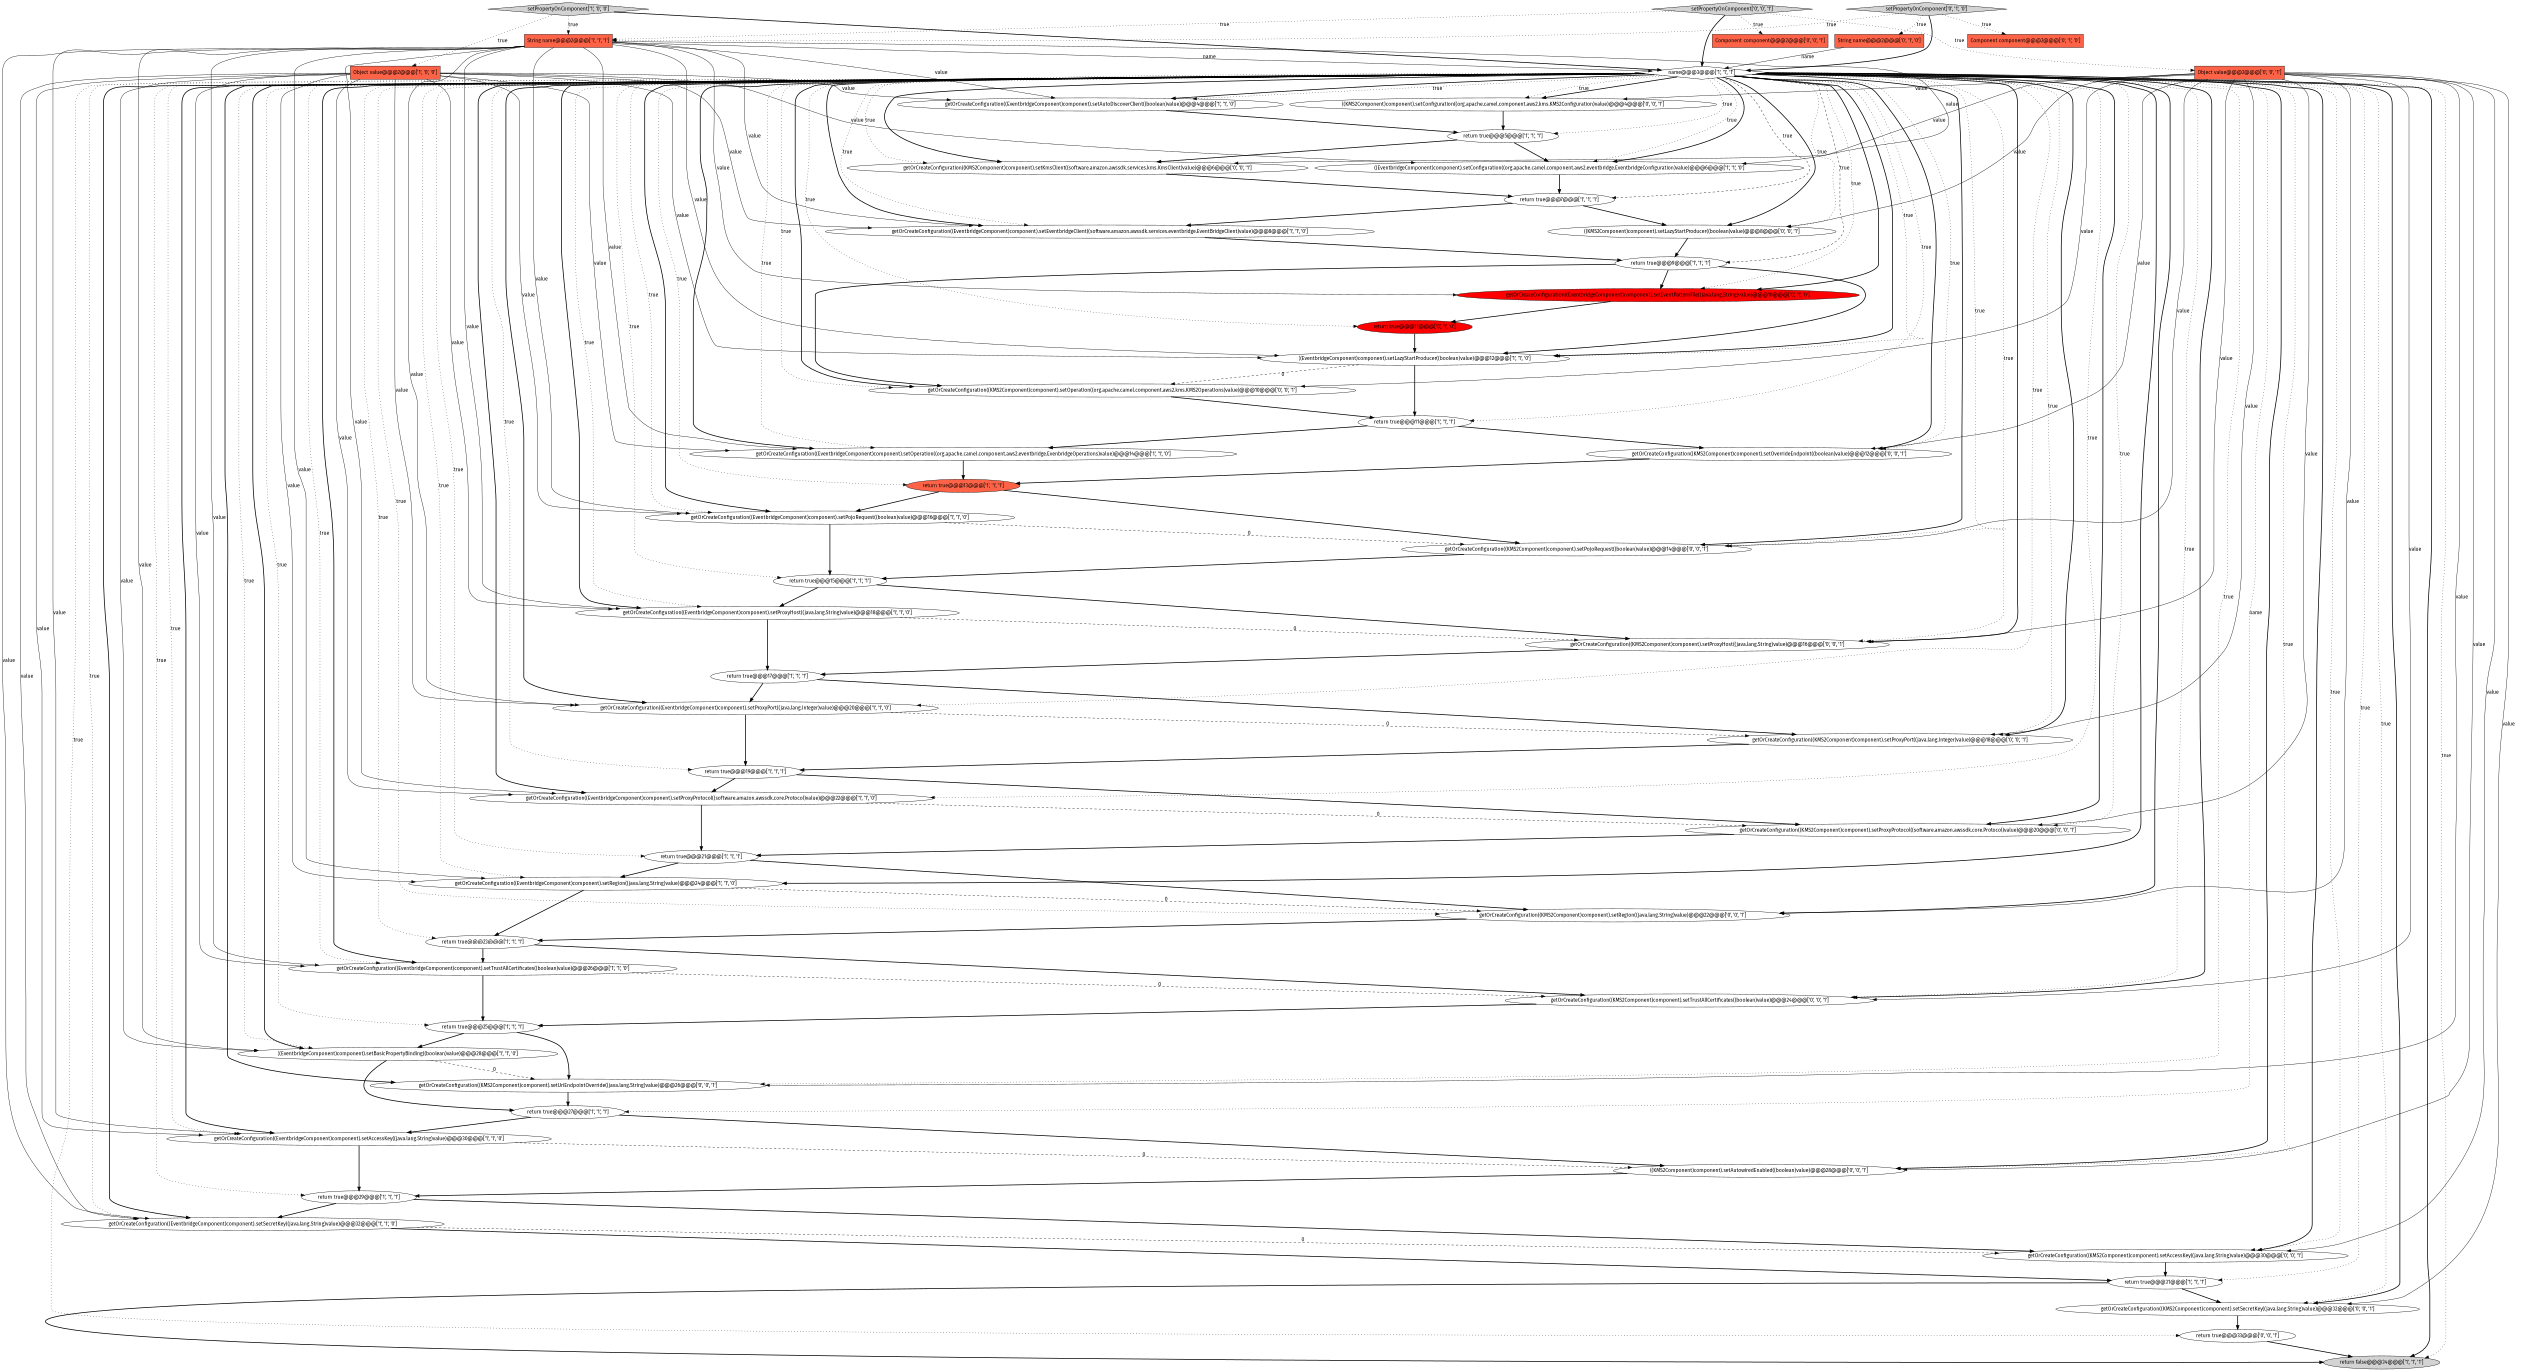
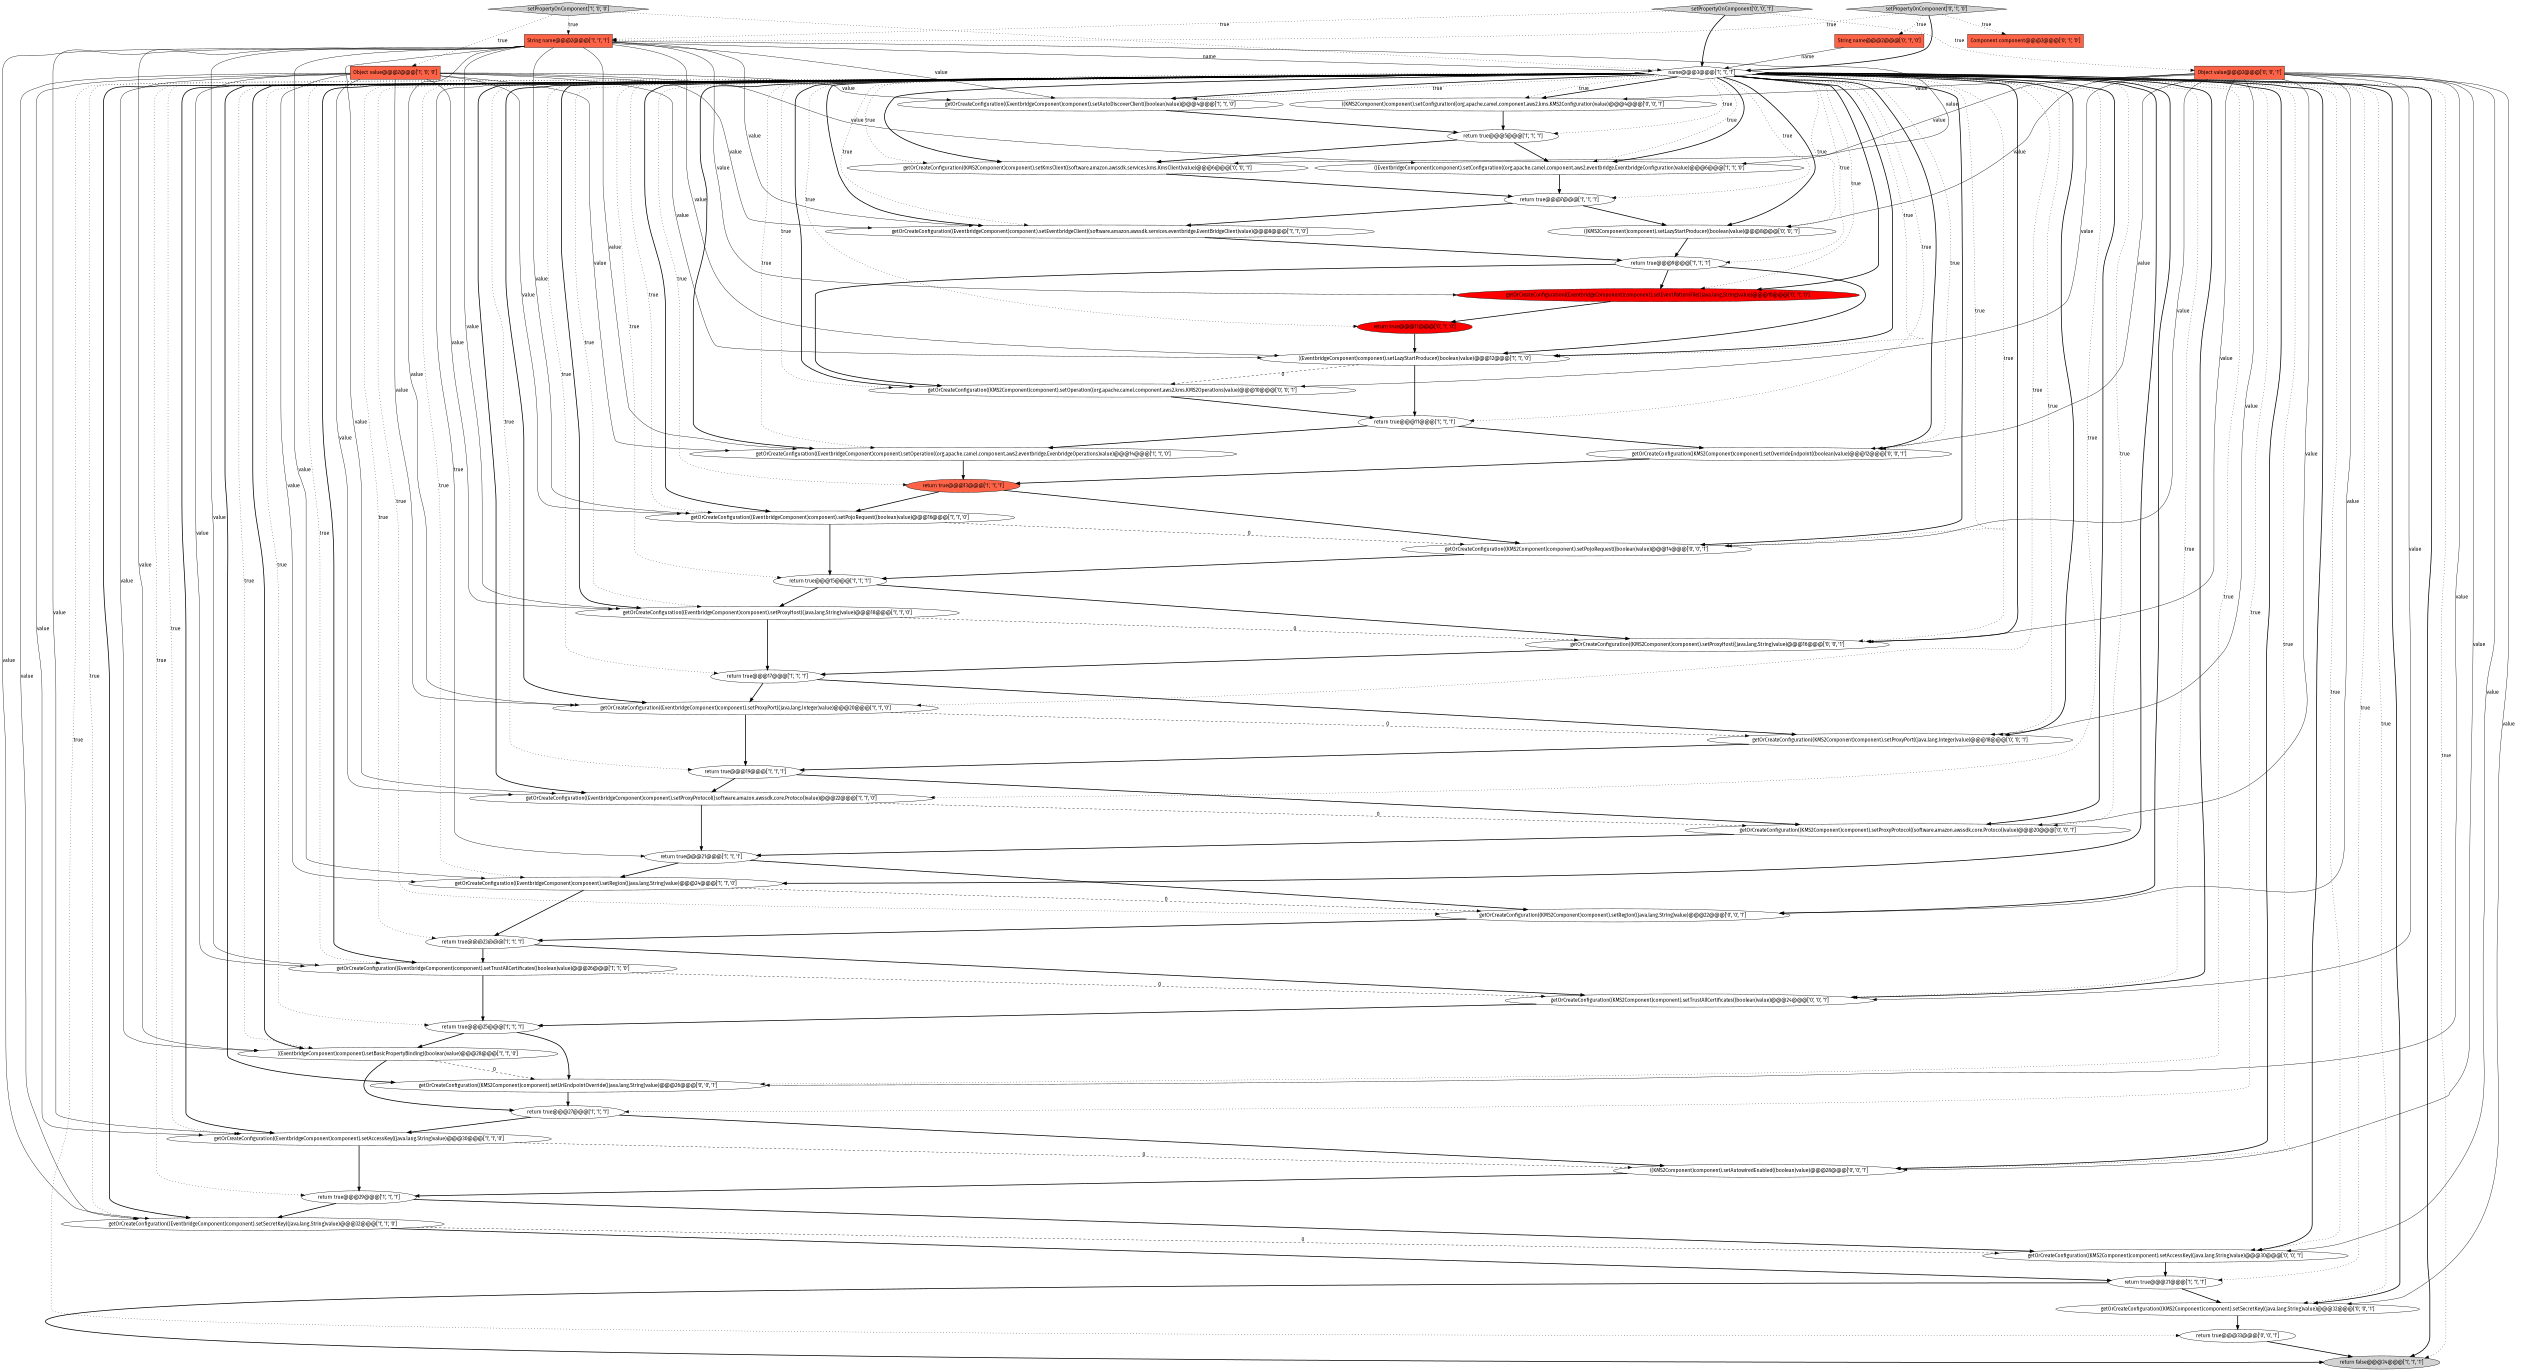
node "Component component@@@2@@@['0', '0', '1']": removed
edge "setPropertyOnComponent['1', '0', '0']" -> "name@@@3@@@['1', '1', '1']": style bold -> dotted
edge "name@@@3@@@['1', '1', '1']" -> "return true@@@21@@@['1', '1', '1']": style dotted -> solid
edge "name@@@3@@@['1', '1', '1']" -> "return true@@@17@@@['1', '1', '1']": added, label "true"
edge "name@@@3@@@['1', '1', '1']" -> "return true@@@9@@@['1', '1', '1']": style dashed -> dotted
edge "name@@@3@@@['1', '1', '1']" -> "return true@@@7@@@['1', '1', '1']": style dashed -> dotted
edge "name@@@3@@@['1', '1', '1']" -> "return true@@@27@@@['1', '1', '1']": label "name" -> "true"
